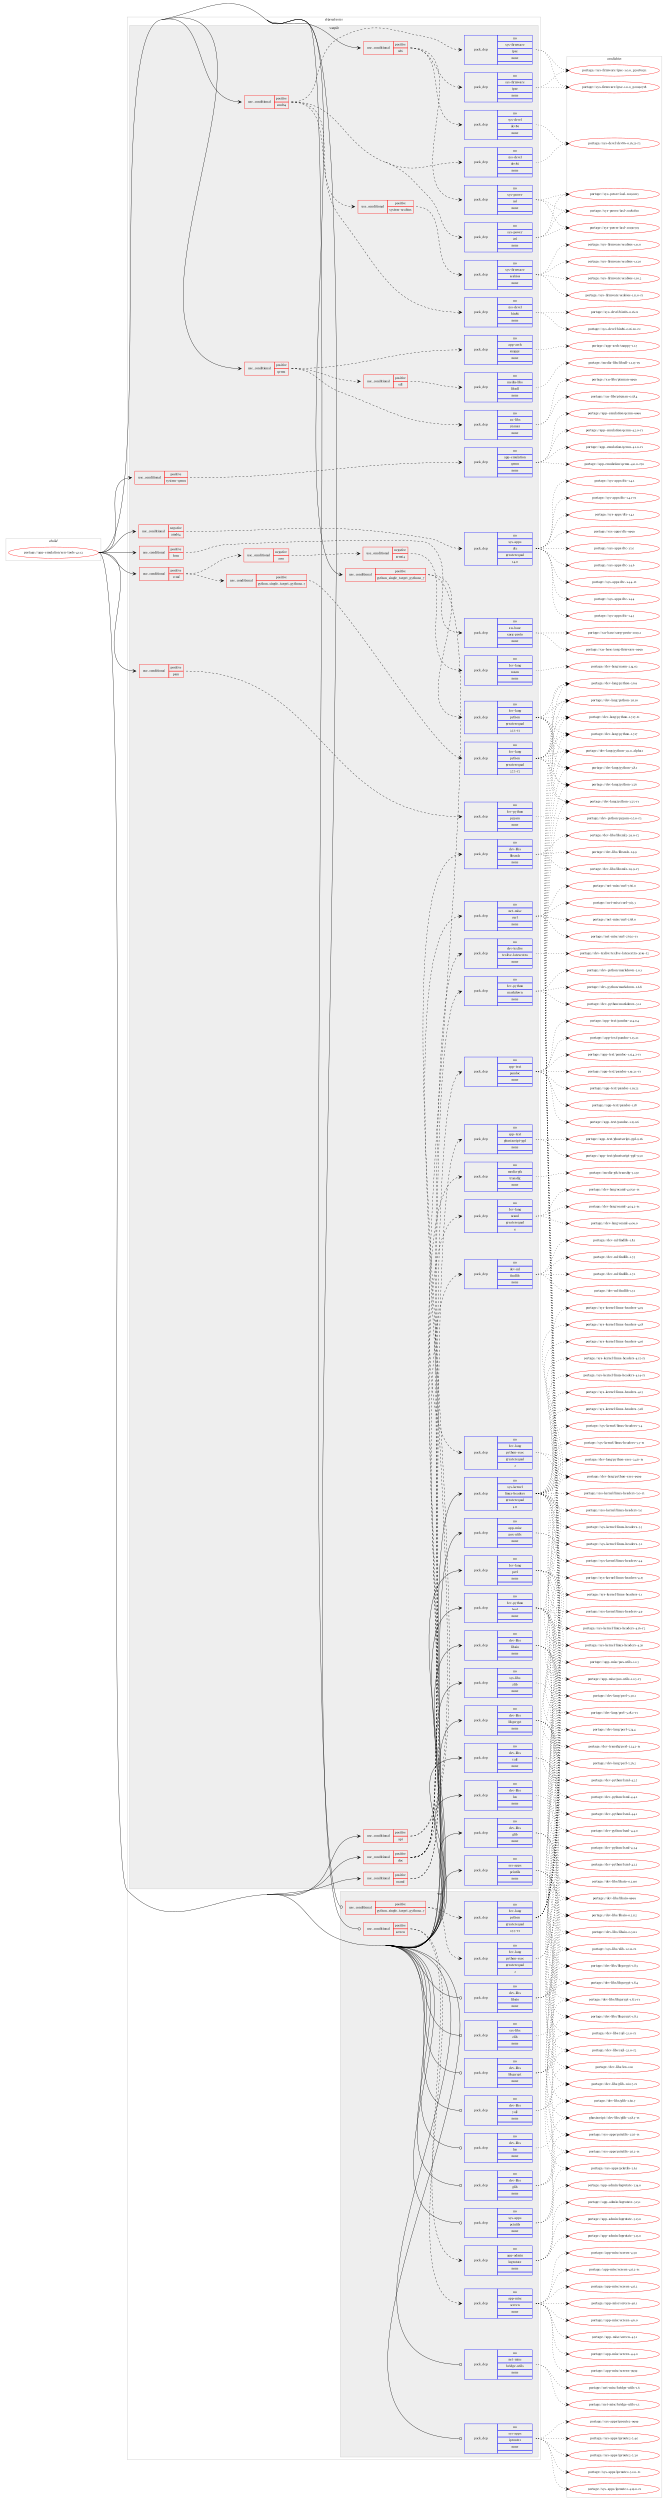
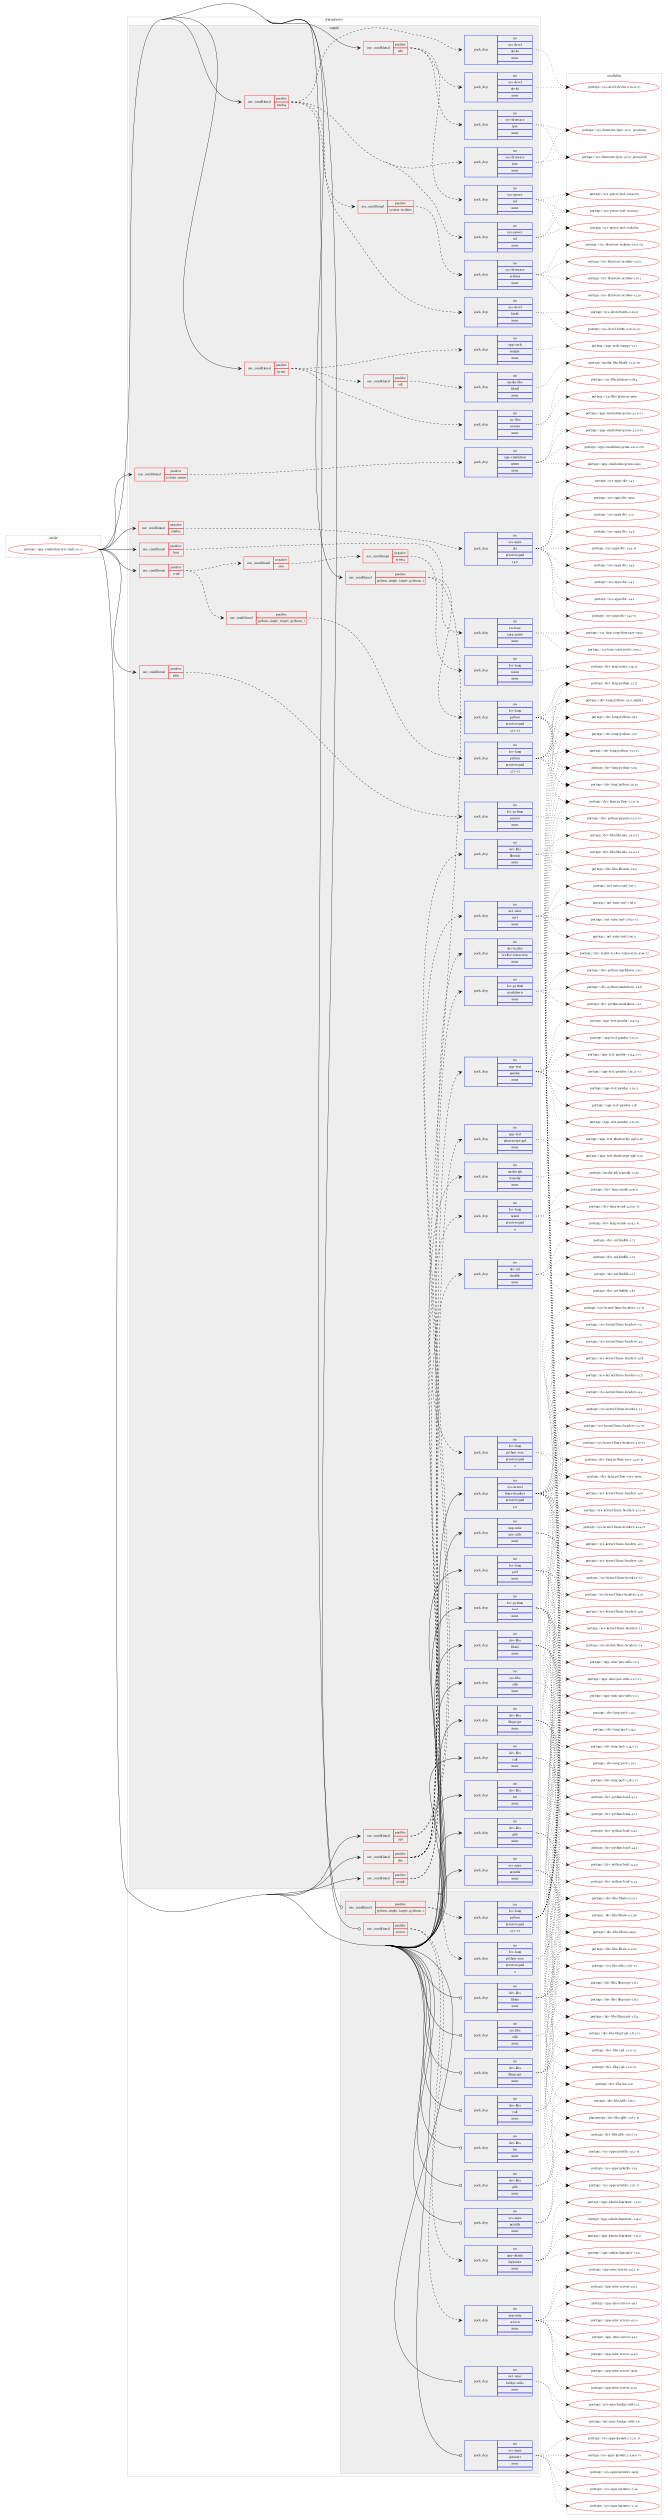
node "portage://sys-firmware/ipxe-1.0.0_p20190728": label "portage://sys-firmware/ipxe-1.0.0_p20190728" -> "portage://sys-firmware/ipxe-4.0.0_p20190728"
node "portage://app-misc/pax-utils-1.2.4": added
node "portage://dev-transfig/perl-5.24.3-r1": label "portage://dev-transfig/perl-5.24.3-r1" -> "portage://dev-lang/perl-5.24.3-r1"
node "portage://sys-libs/zlib-1.2.11-r2": label "portage://sys-libs/zlib-1.2.11-r2" -> "portage://sys-libs/zlib-1.2.81-r2"
